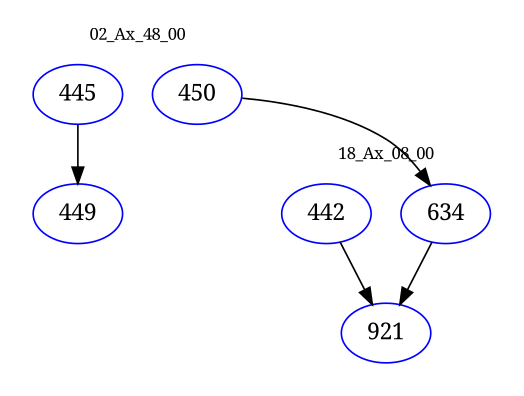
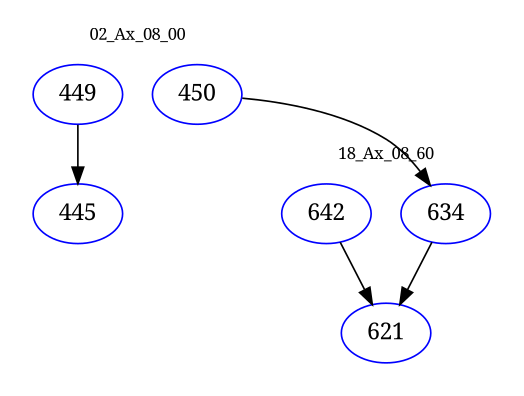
cluster "02_Ax_48_00": label "02_Ax_48_00" -> "02_Ax_08_00"
edge "445" -> "449": reversed
cluster "18_Ax_08_00": label "18_Ax_08_00" -> "18_Ax_08_60"
node "442": label "442" -> "642"
node "921": label "921" -> "621"
